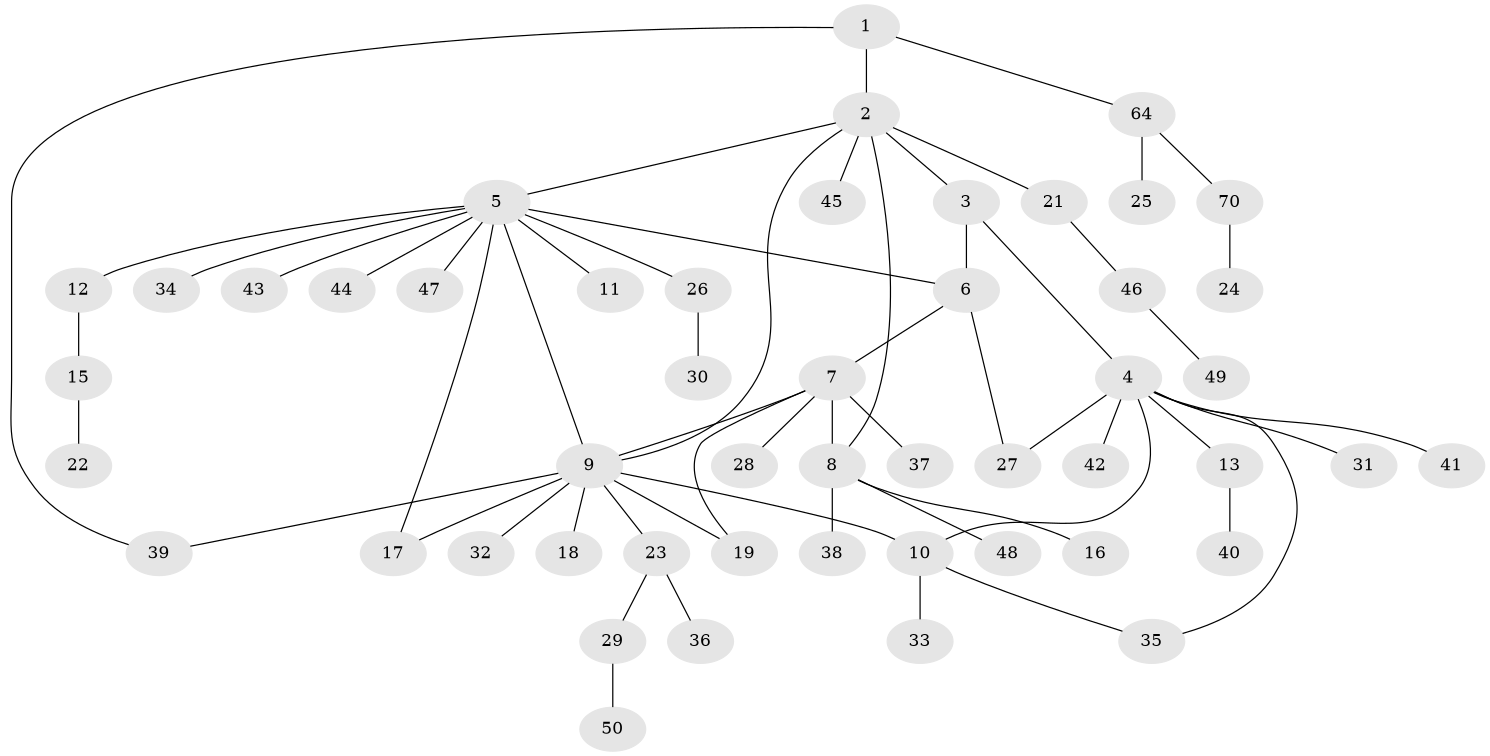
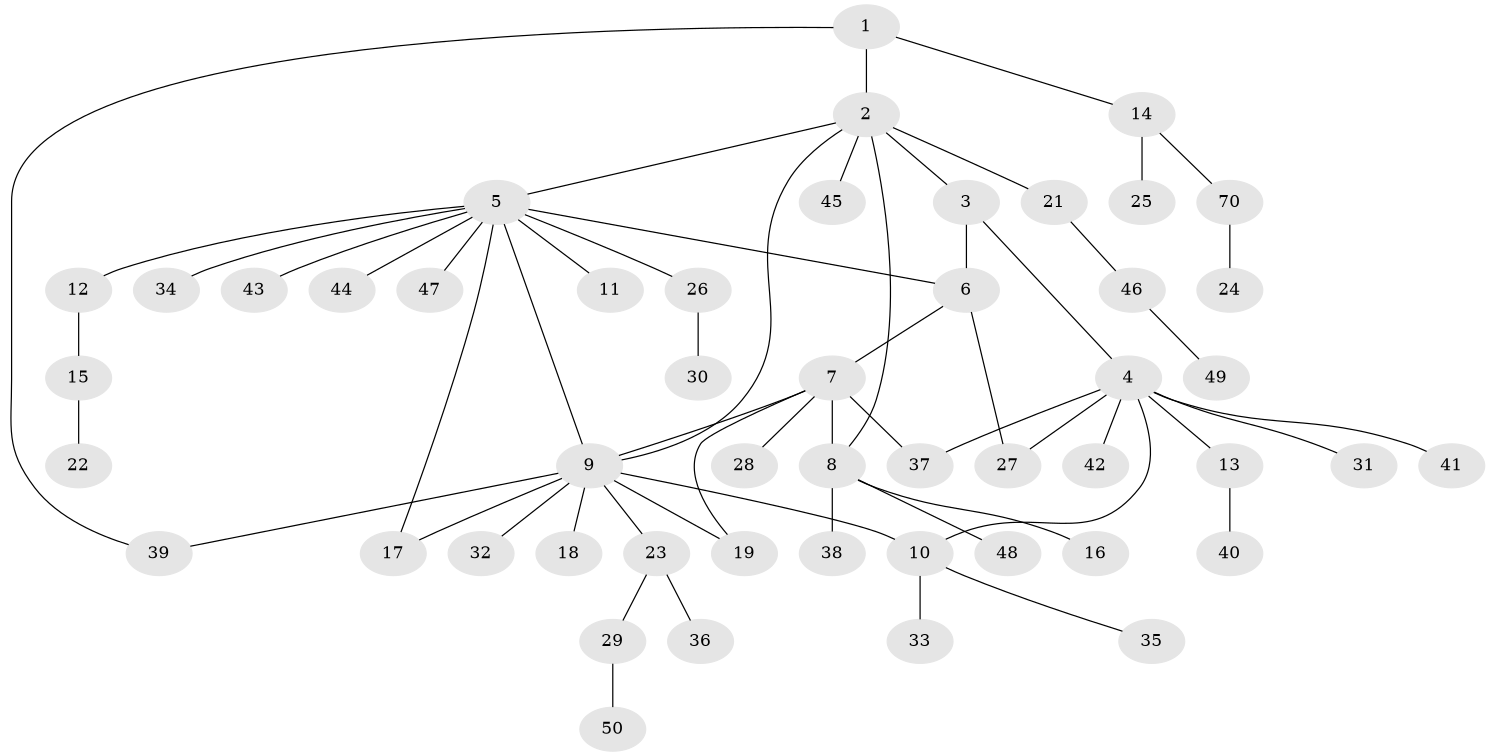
node "64": label "64" -> "14"
edge "4" -- "35": now "4" -- "37"
